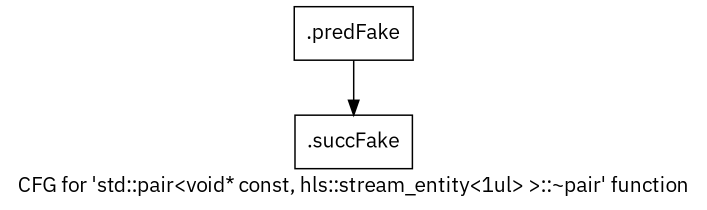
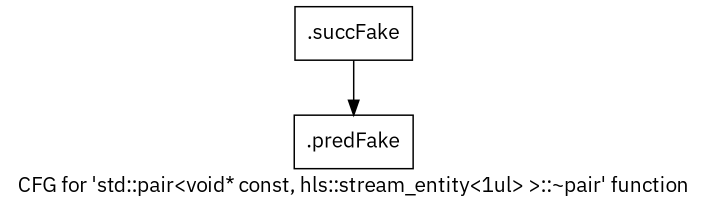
edge ".predFake" -> ".succFake": reversed
